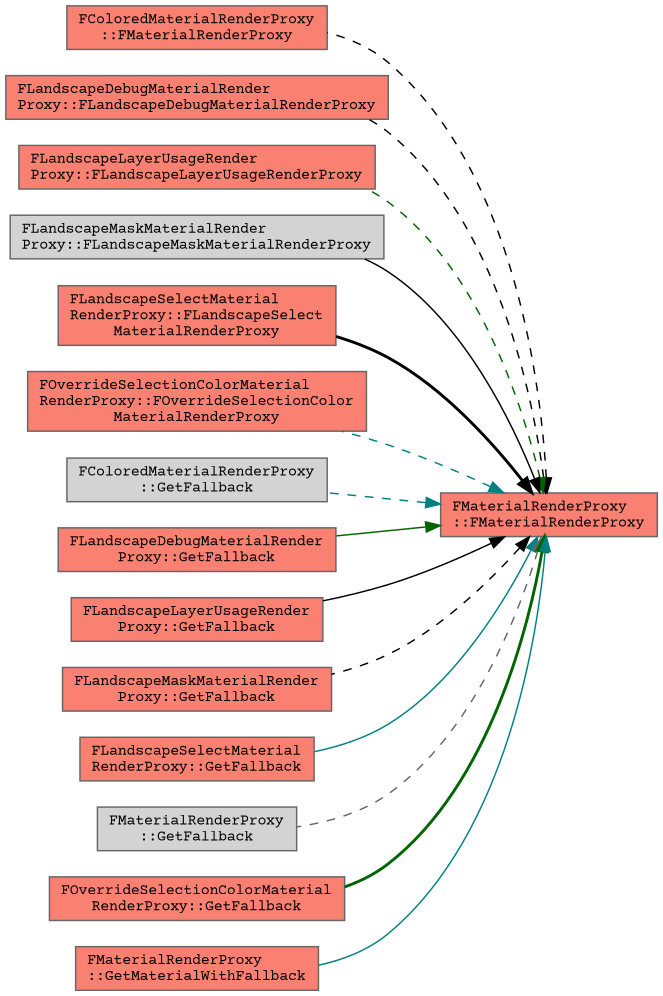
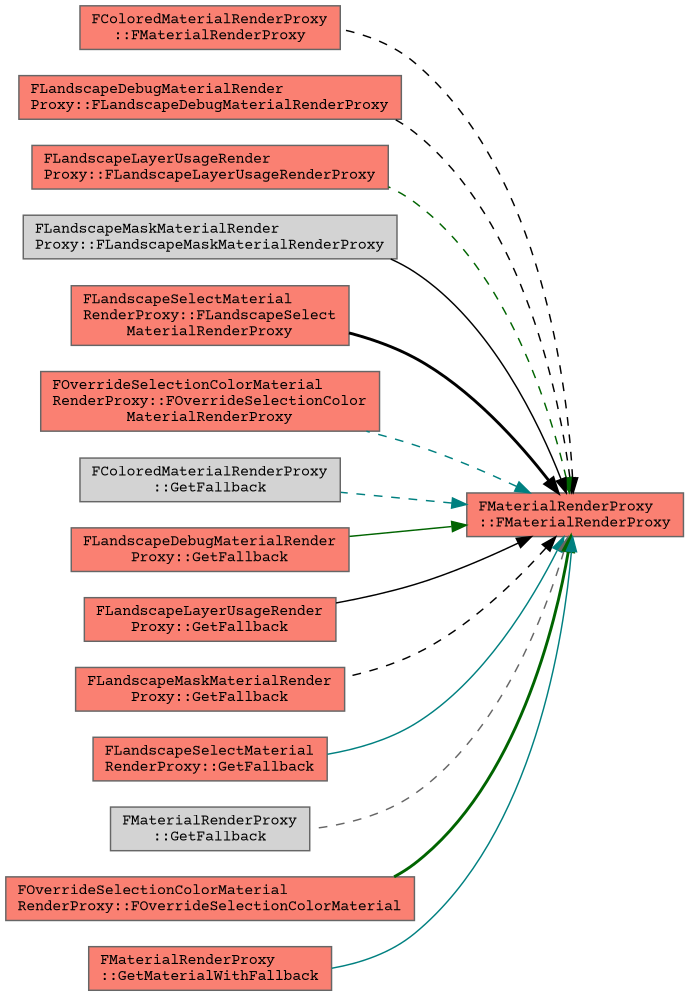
node "FOverrideSelectionColorMaterial RenderProxy::GetFallback": label "FOverrideSelectionColorMaterial RenderProxy::GetFallback" -> "FOverrideSelectionColorMaterial RenderProxy::FOverrideSelectionColorMaterial"
